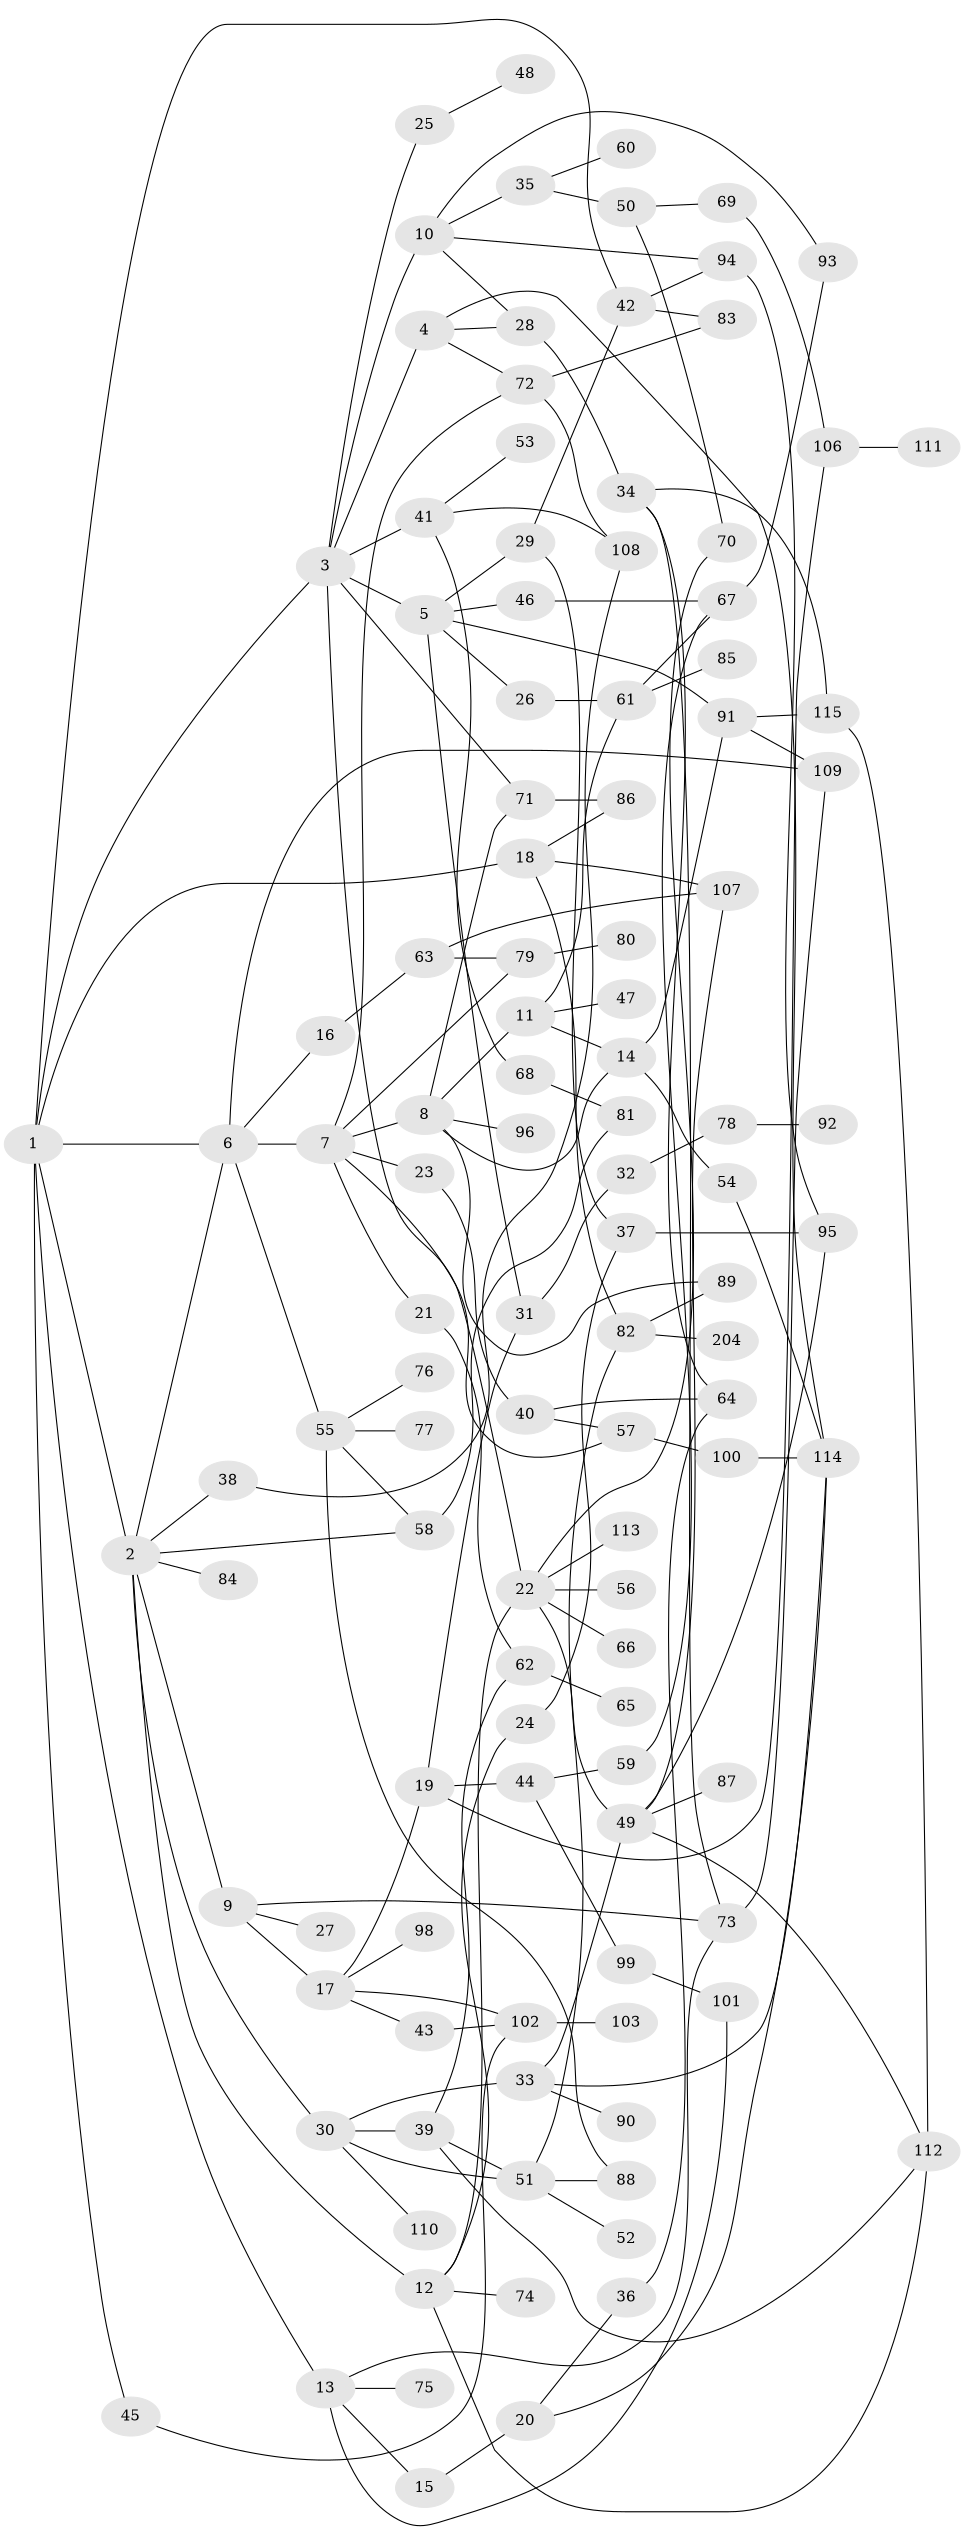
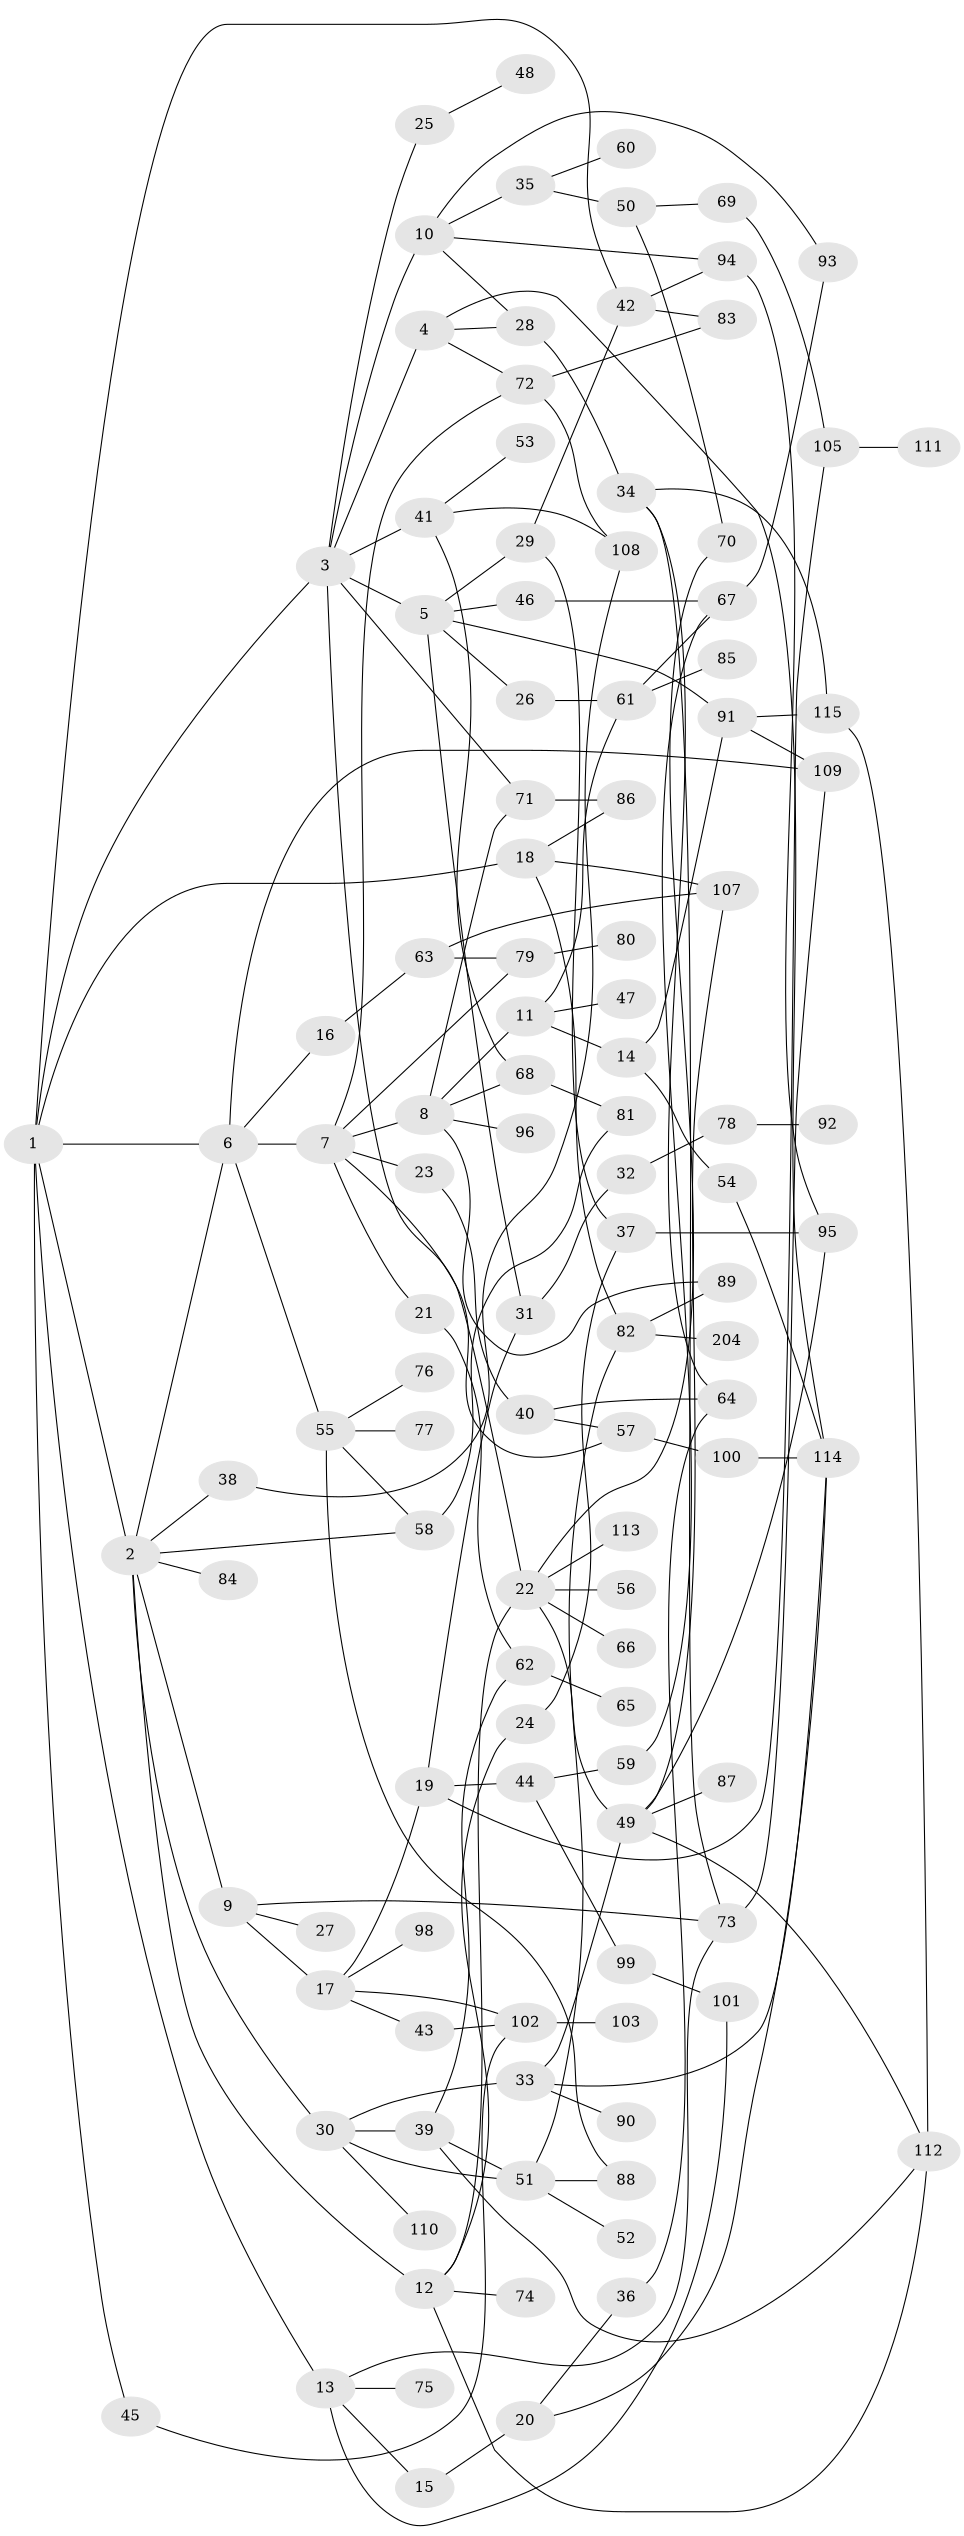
node "106": label "106" -> "105"
edge "14" -- "8": now "68" -- "8"
